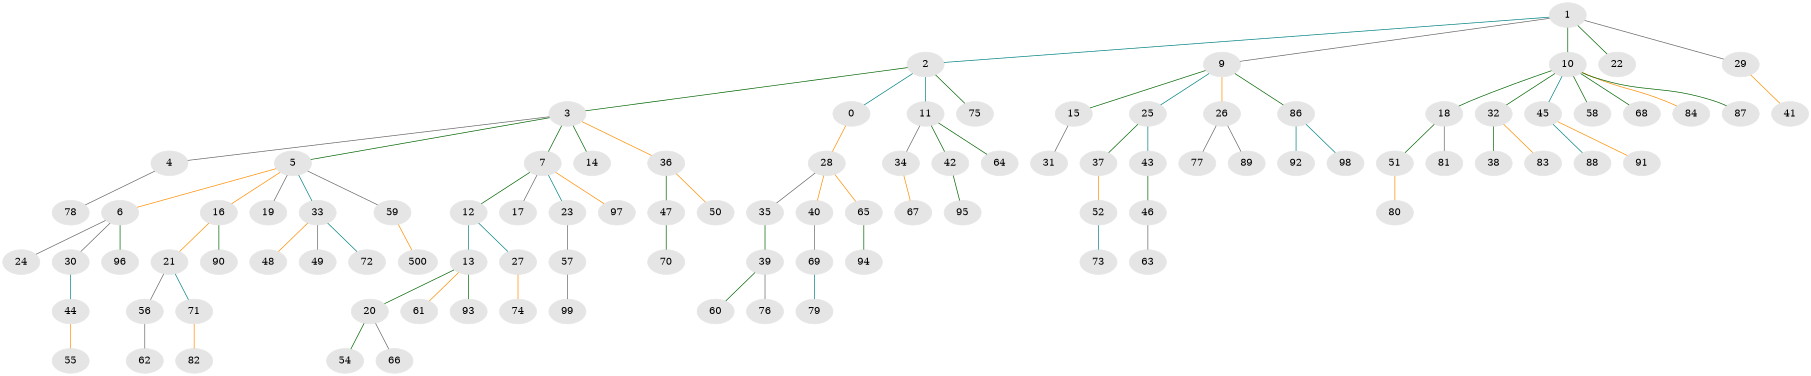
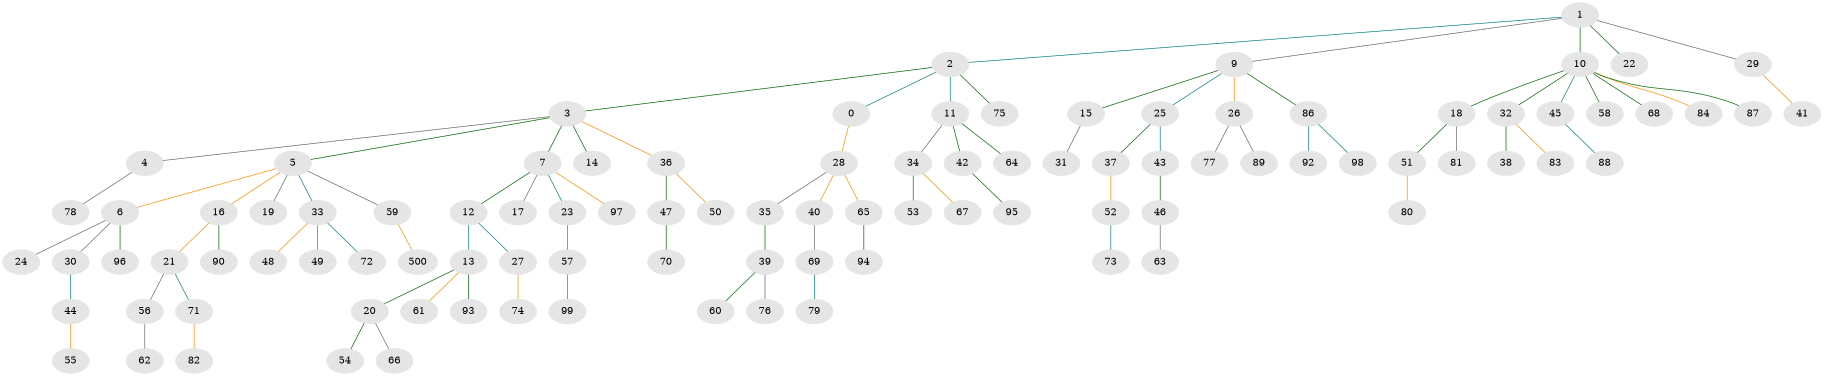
node "91": removed
node "53": added
